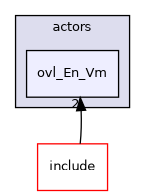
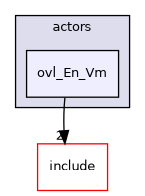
edge "include" -> "ovl_En_Vm": reversed
